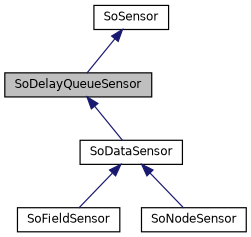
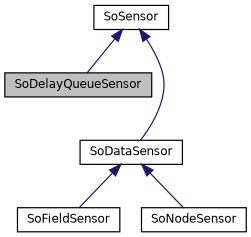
edge "SoDataSensor" -> "SoDelayQueueSensor": now "SoDataSensor" -> "SoSensor"
